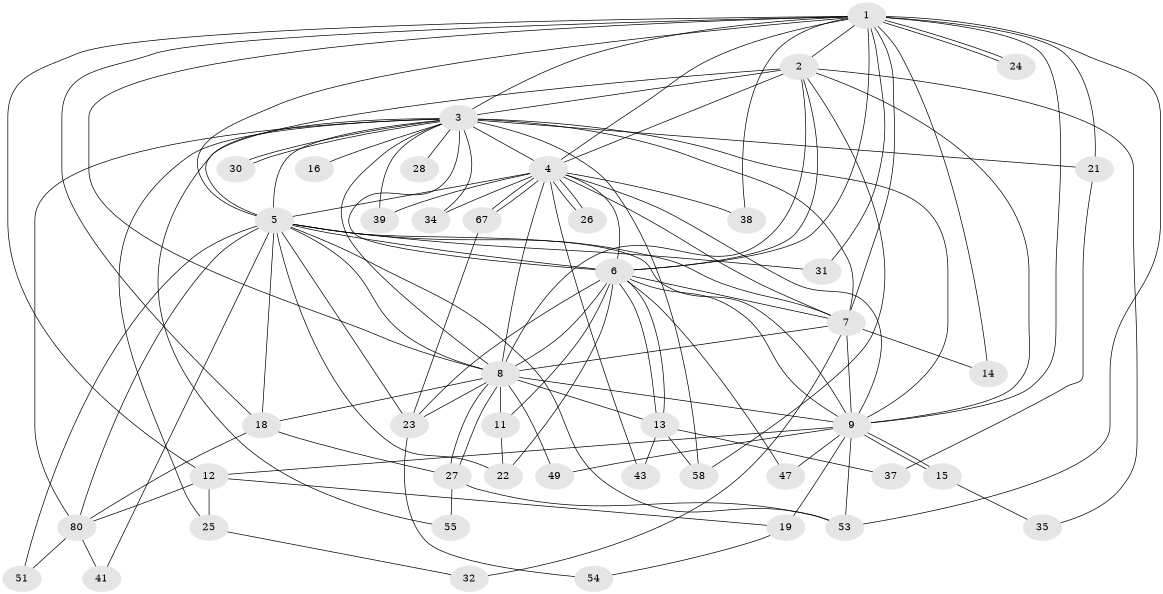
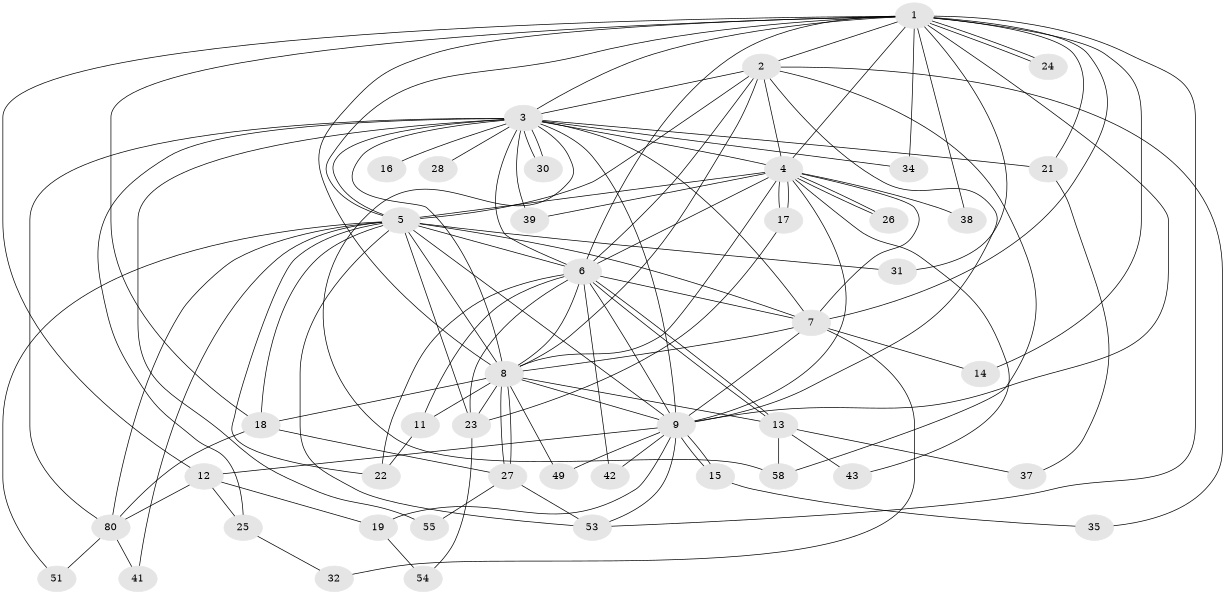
edge "4" -- "34": now "1" -- "34"
node "67": label "67" -> "17"
node "47": label "47" -> "42"
